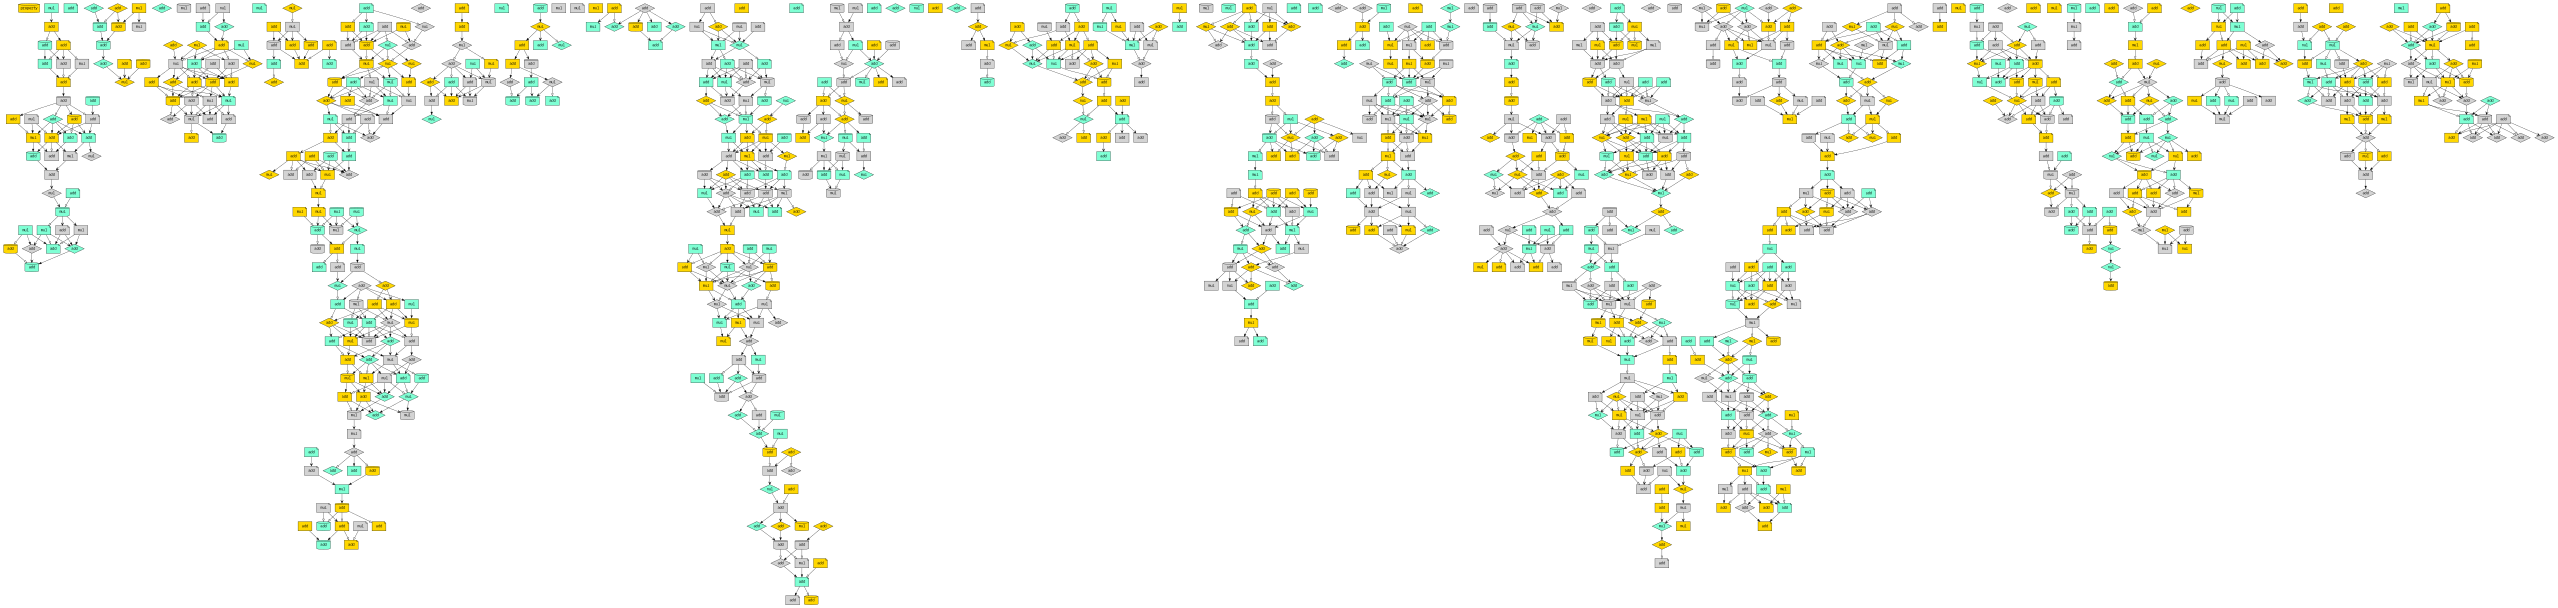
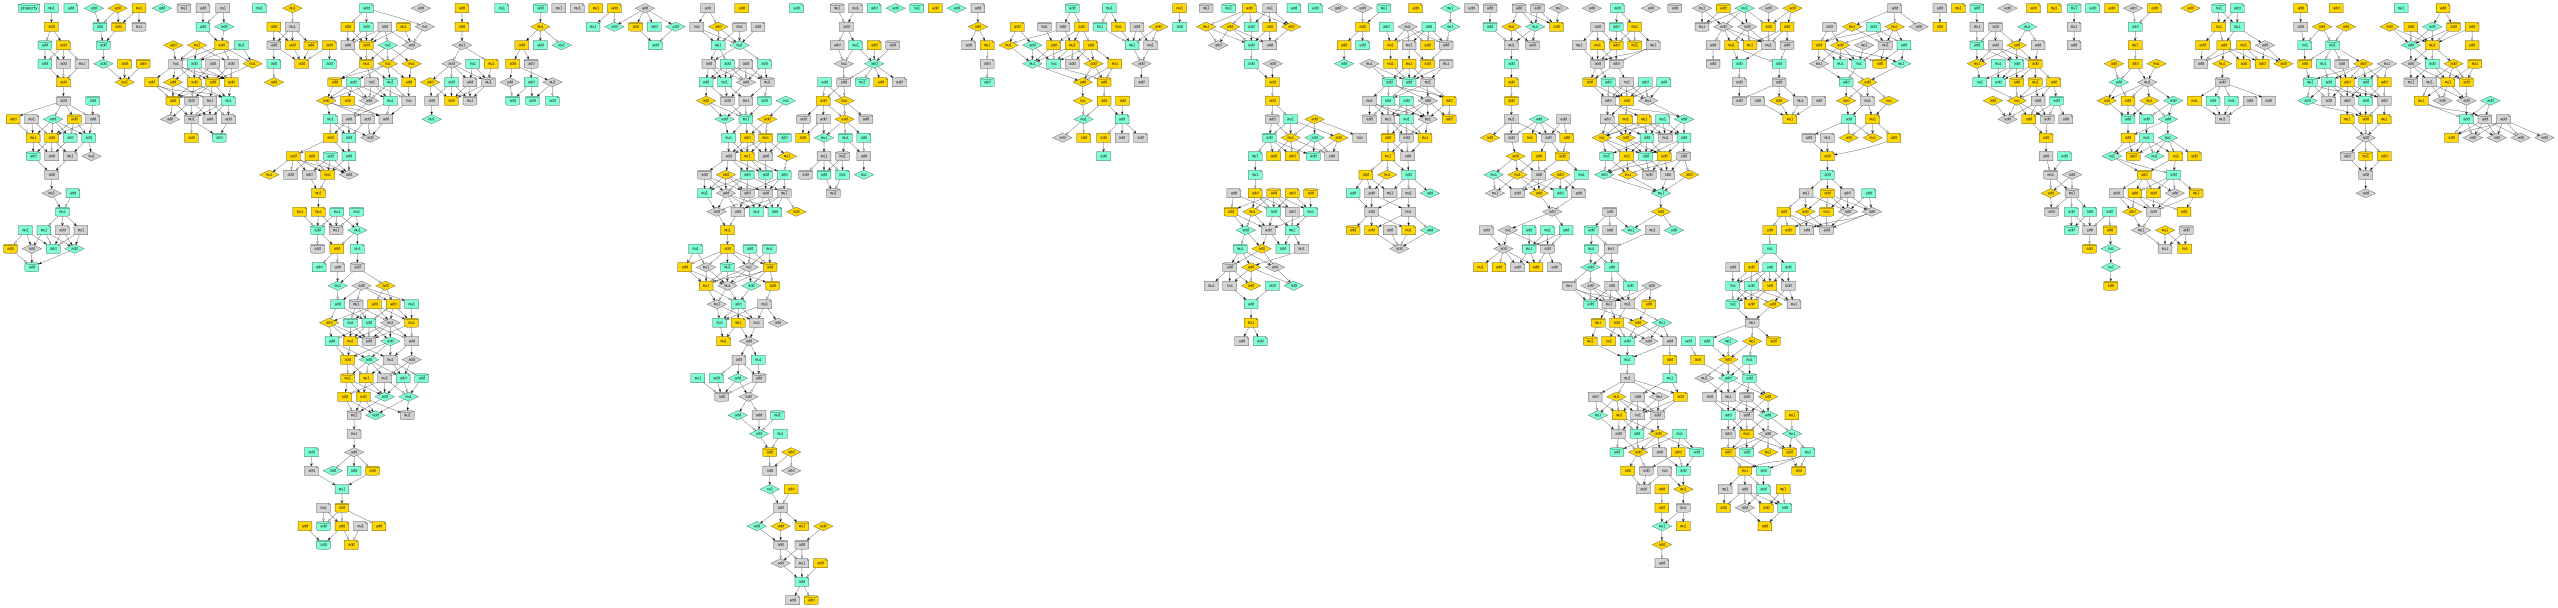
node "property": fillcolor gold -> aquamarine
